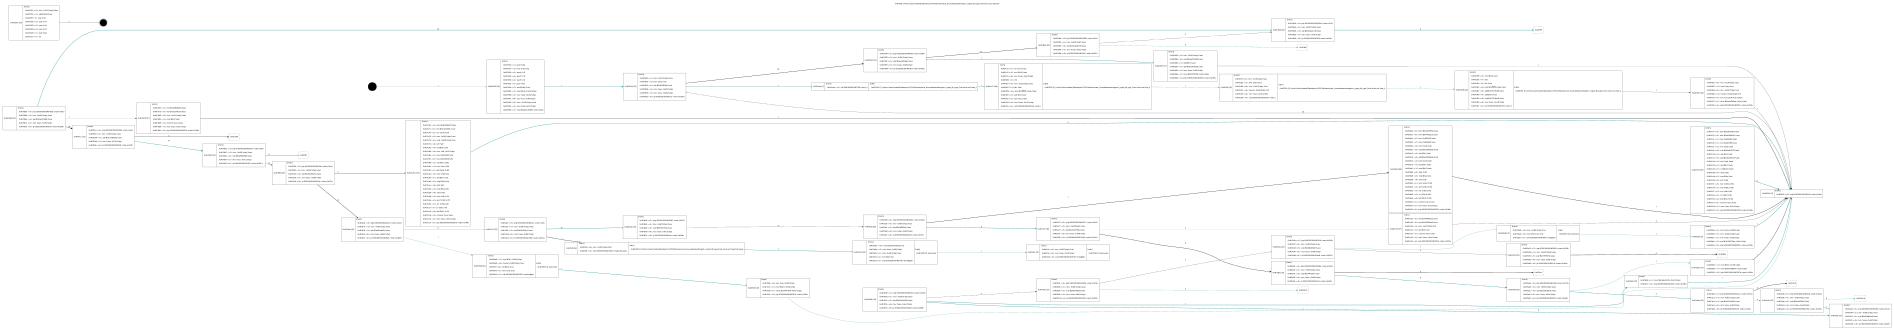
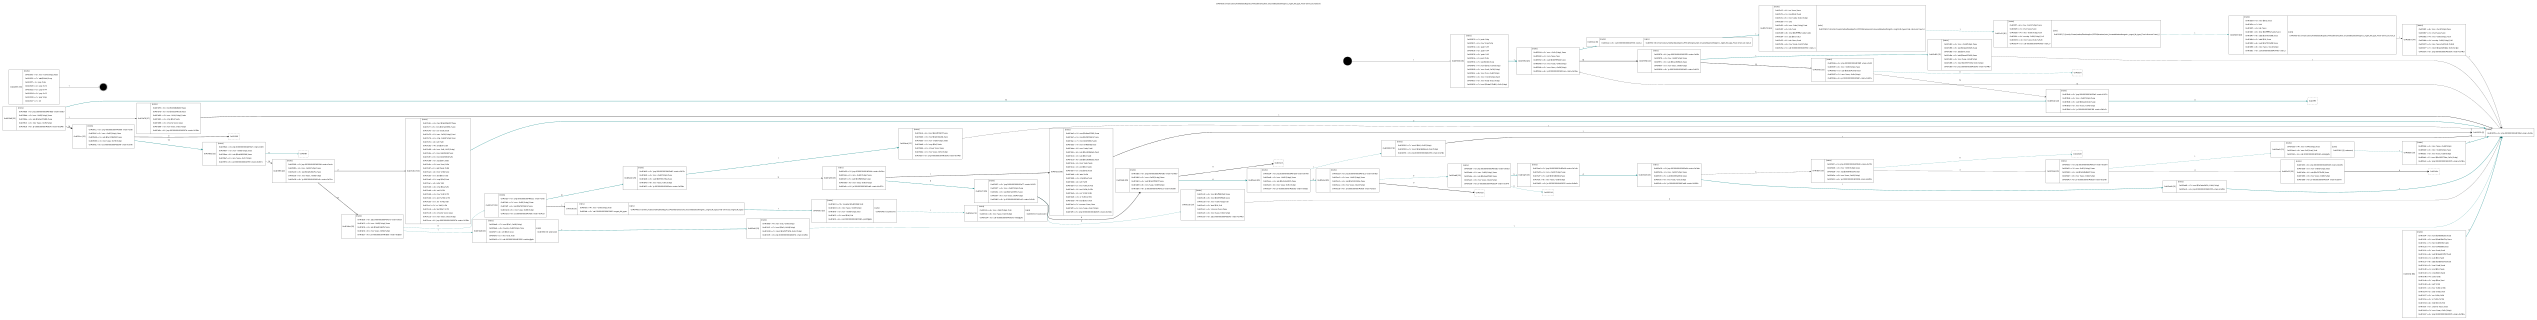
node "0x401bcb [27]": added
edge "0x401b08 [25]" -> "0x401aef [25]": reversed
